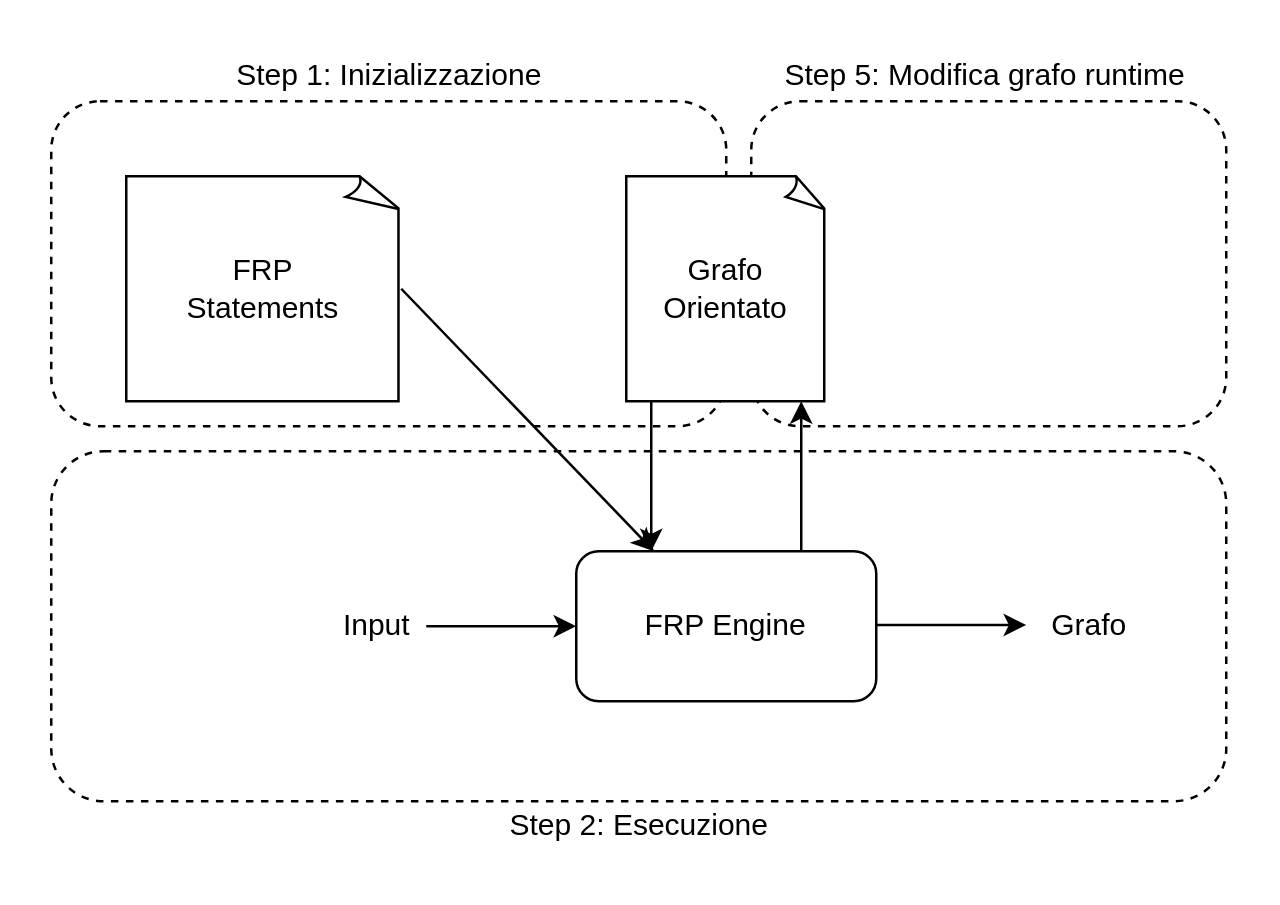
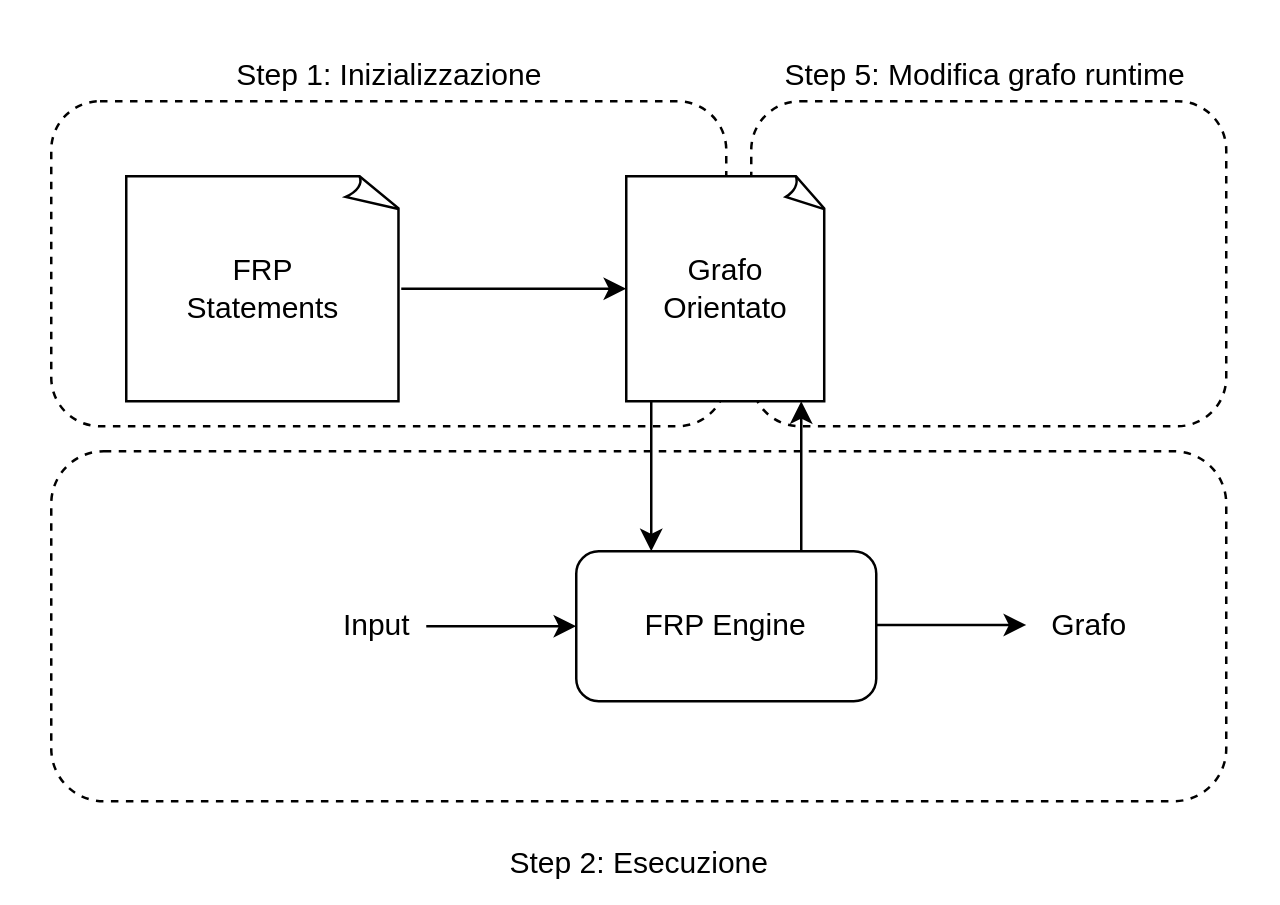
edge "FRP Statements" -> "FRP Engine": now "FRP Statements" -> "Grafo Orientato"
node "Step 2: Esecuzione": moved (639, 826) -> (639, 864)
